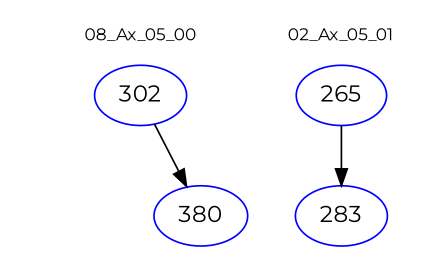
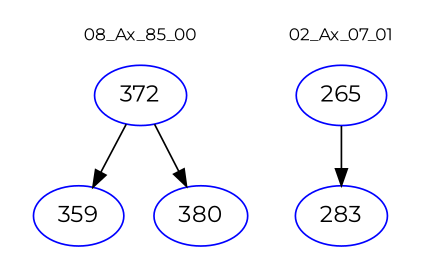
cluster "08_Ax_05_00": label "08_Ax_05_00" -> "08_Ax_85_00"
cluster "02_Ax_05_01": label "02_Ax_05_01" -> "02_Ax_07_01"
node "302": label "302" -> "372"
node "359": added
